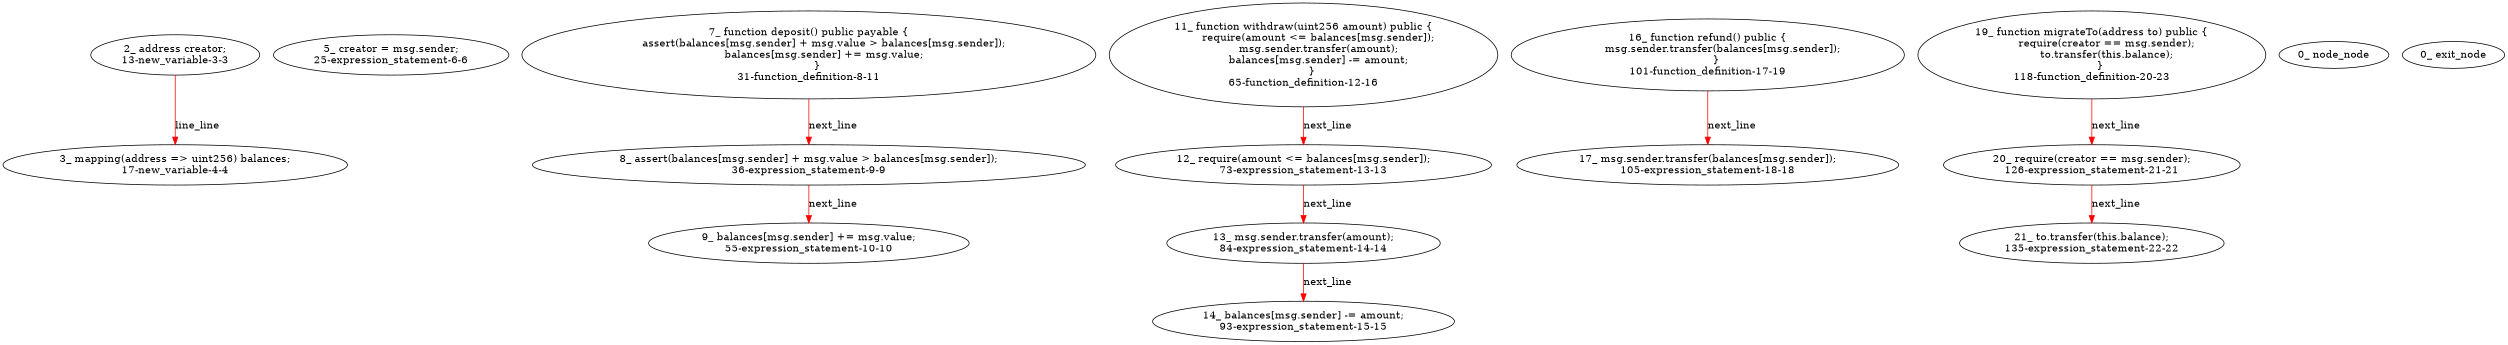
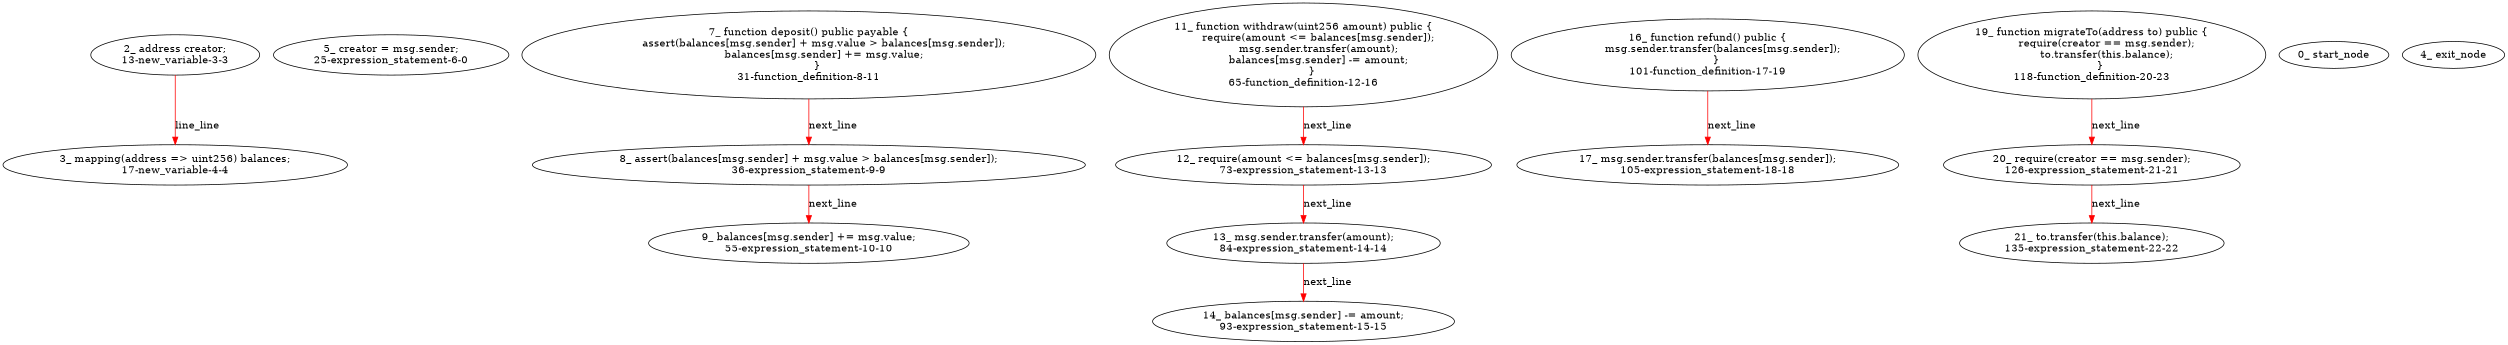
node "5_ creator = msg.sender; 25-expression_statement-6-6": label "5_ creator = msg.sender; 25-expression_statement-6-6" -> "5_ creator = msg.sender; 25-expression_statement-6-0"
node "0_ node_node": label "0_ node_node" -> "0_ start_node"
node "0_ exit_node": label "0_ exit_node" -> "4_ exit_node"
